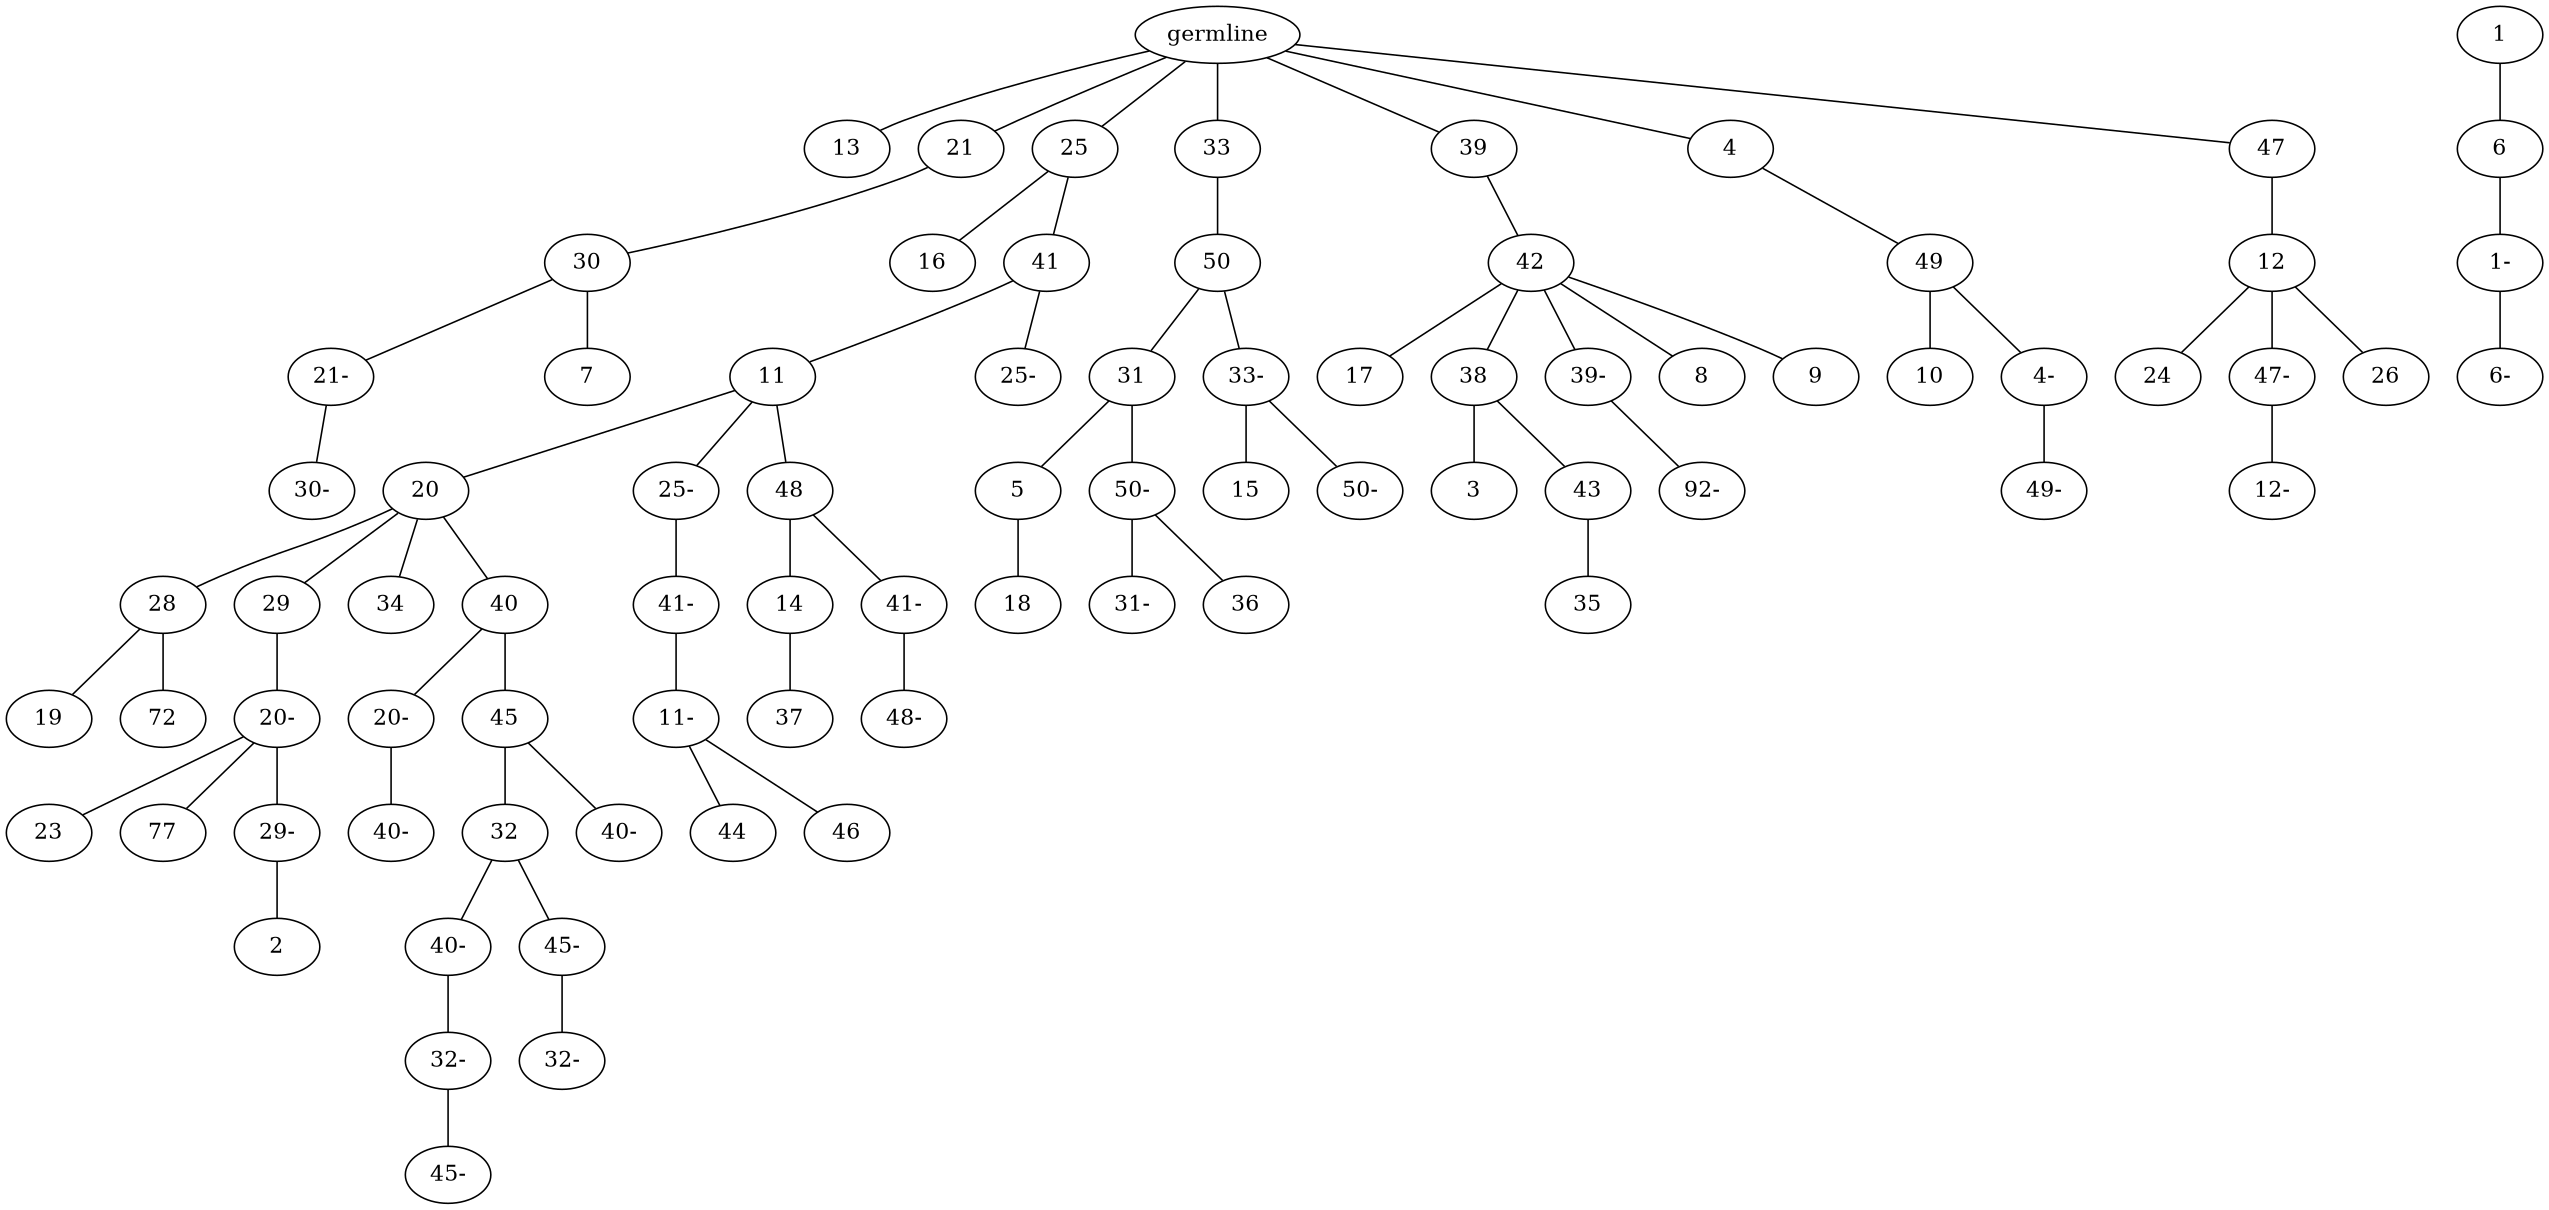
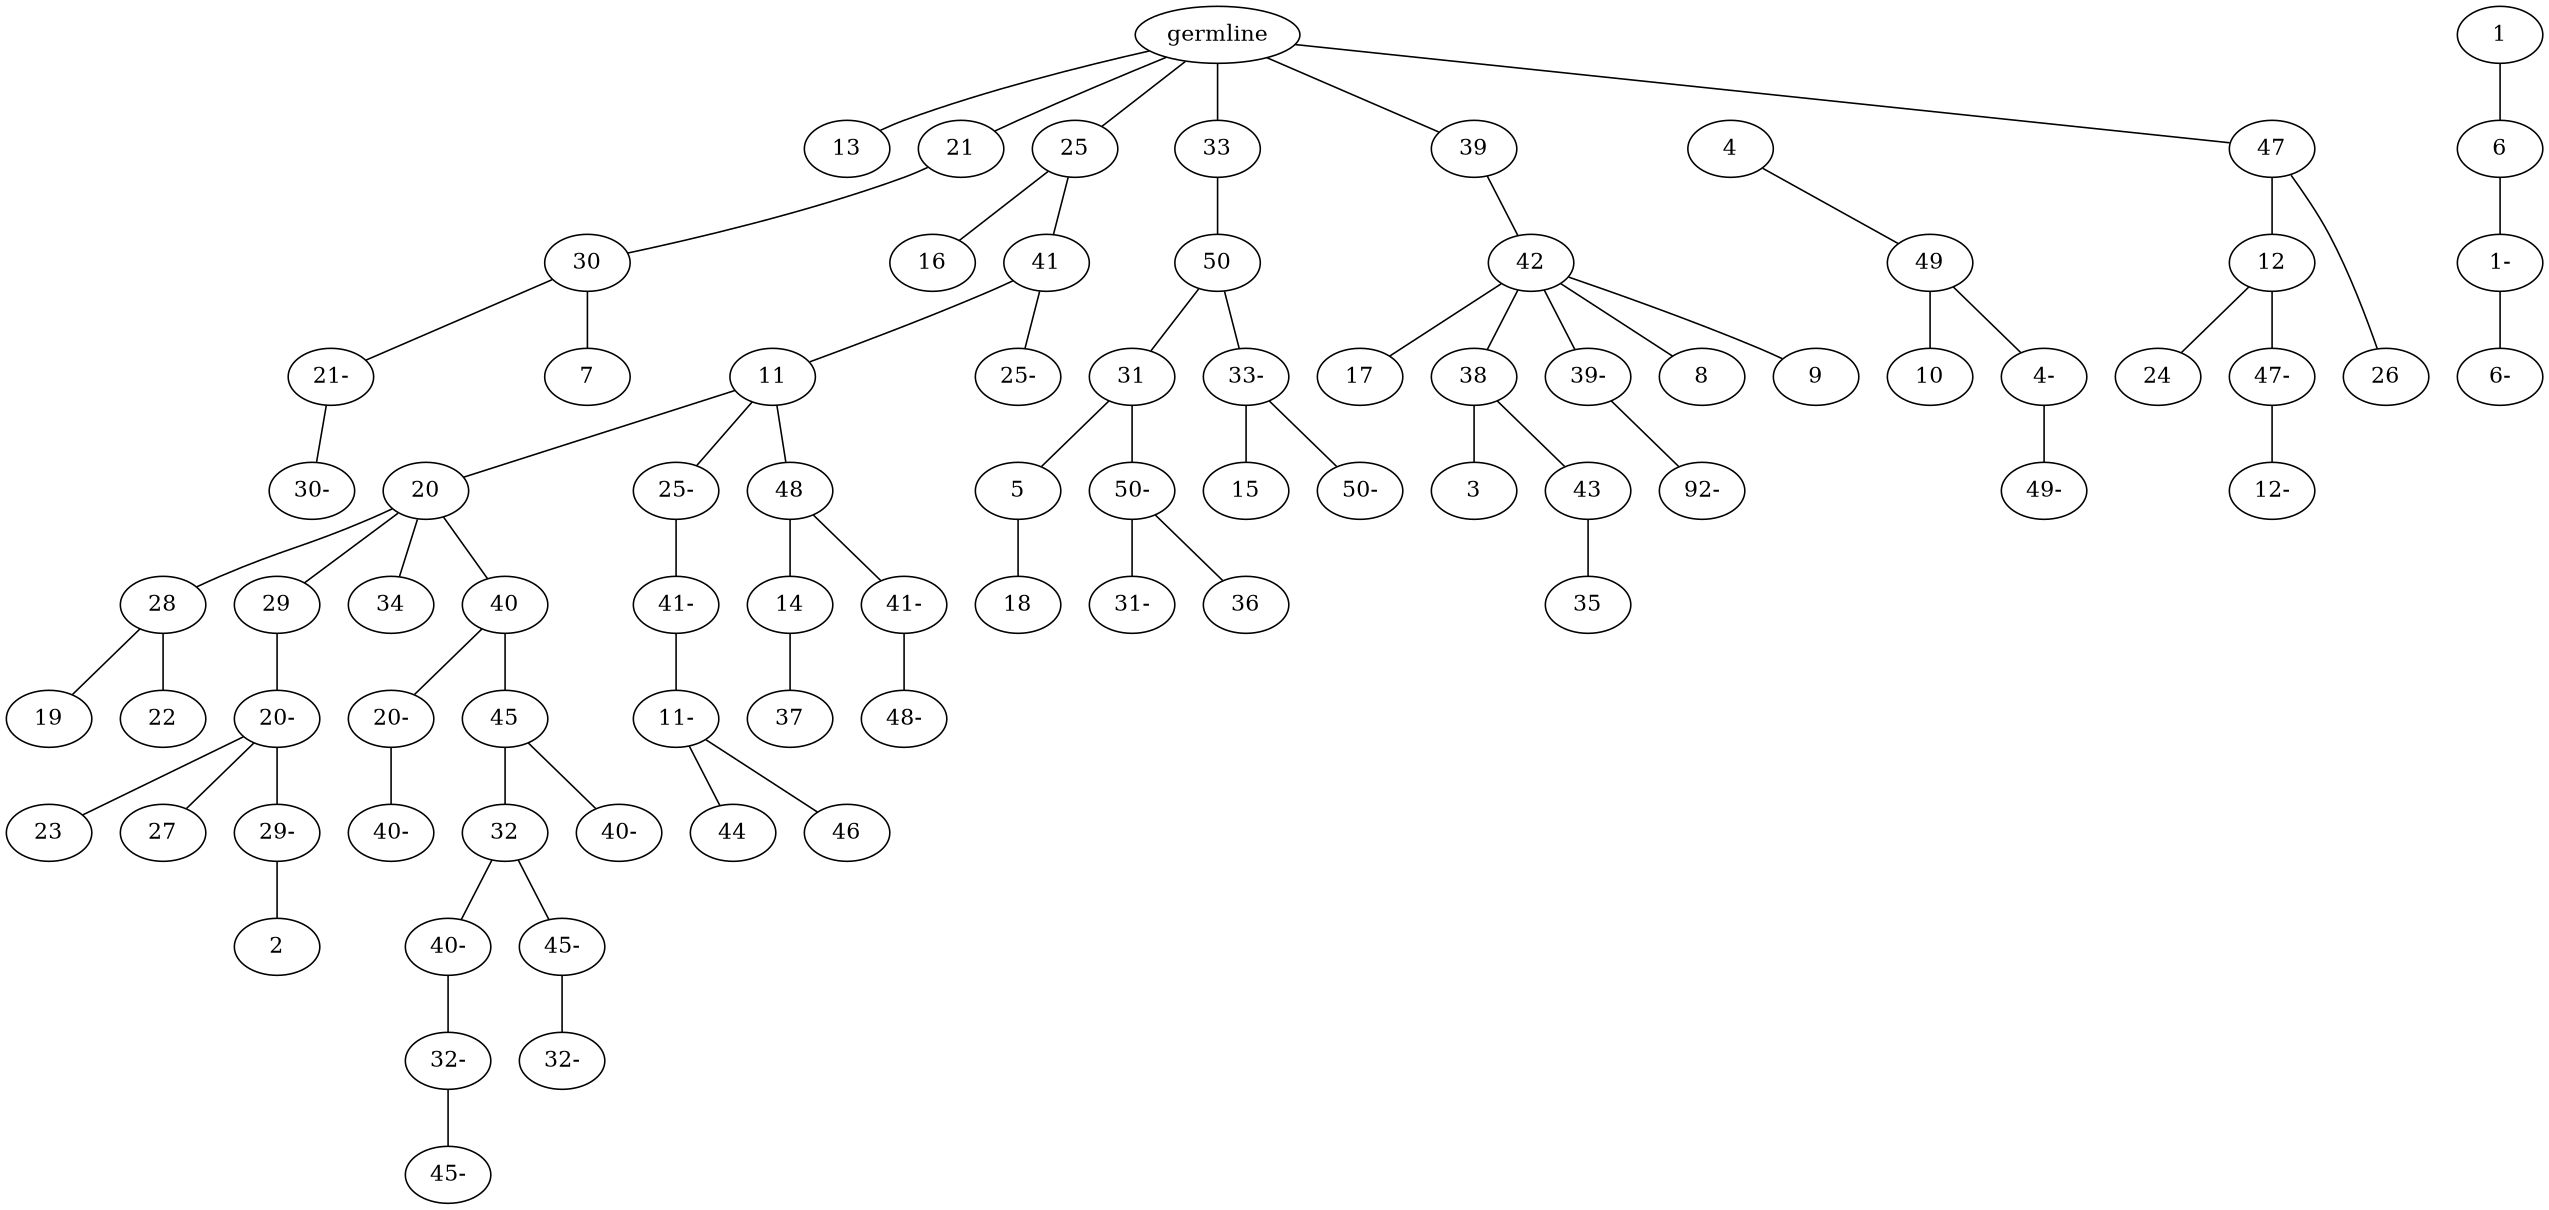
edge "germline" -- "4": removed
edge "12" -- "26": now "47" -- "26"
node "72": label "72" -> "22"
node "77": label "77" -> "27"
